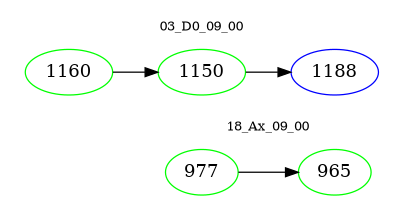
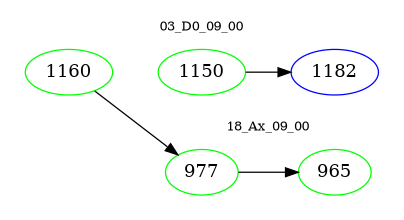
edge "1160" -> "1150": now "1160" -> "977"
node "1188": label "1188" -> "1182"
